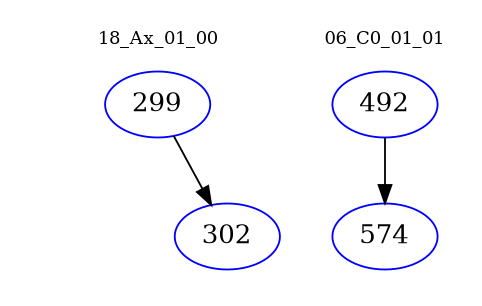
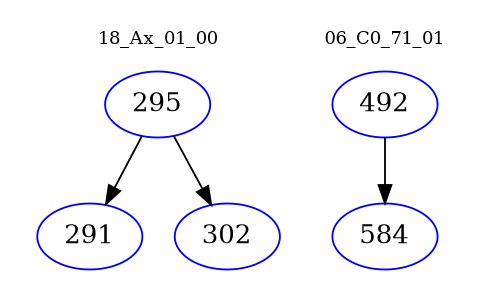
cluster "06_C0_01_01": label "06_C0_01_01" -> "06_C0_71_01"
node "299": label "299" -> "295"
node "291": added
node "574": label "574" -> "584"
